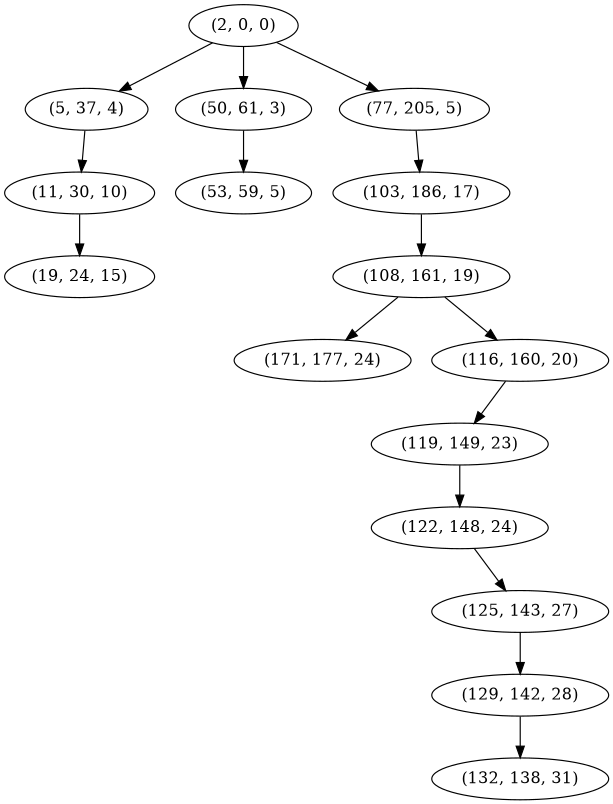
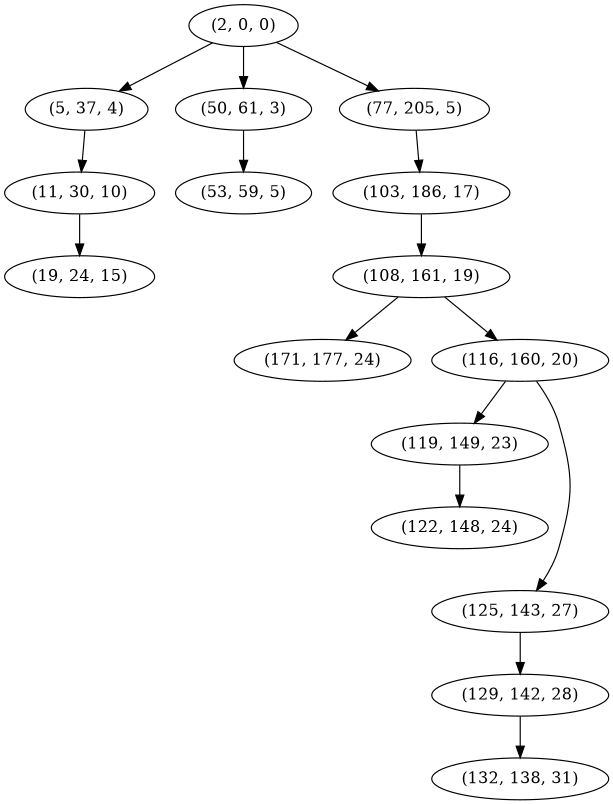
edge "(122, 148, 24)" -> "(125, 143, 27)": now "(116, 160, 20)" -> "(125, 143, 27)"
